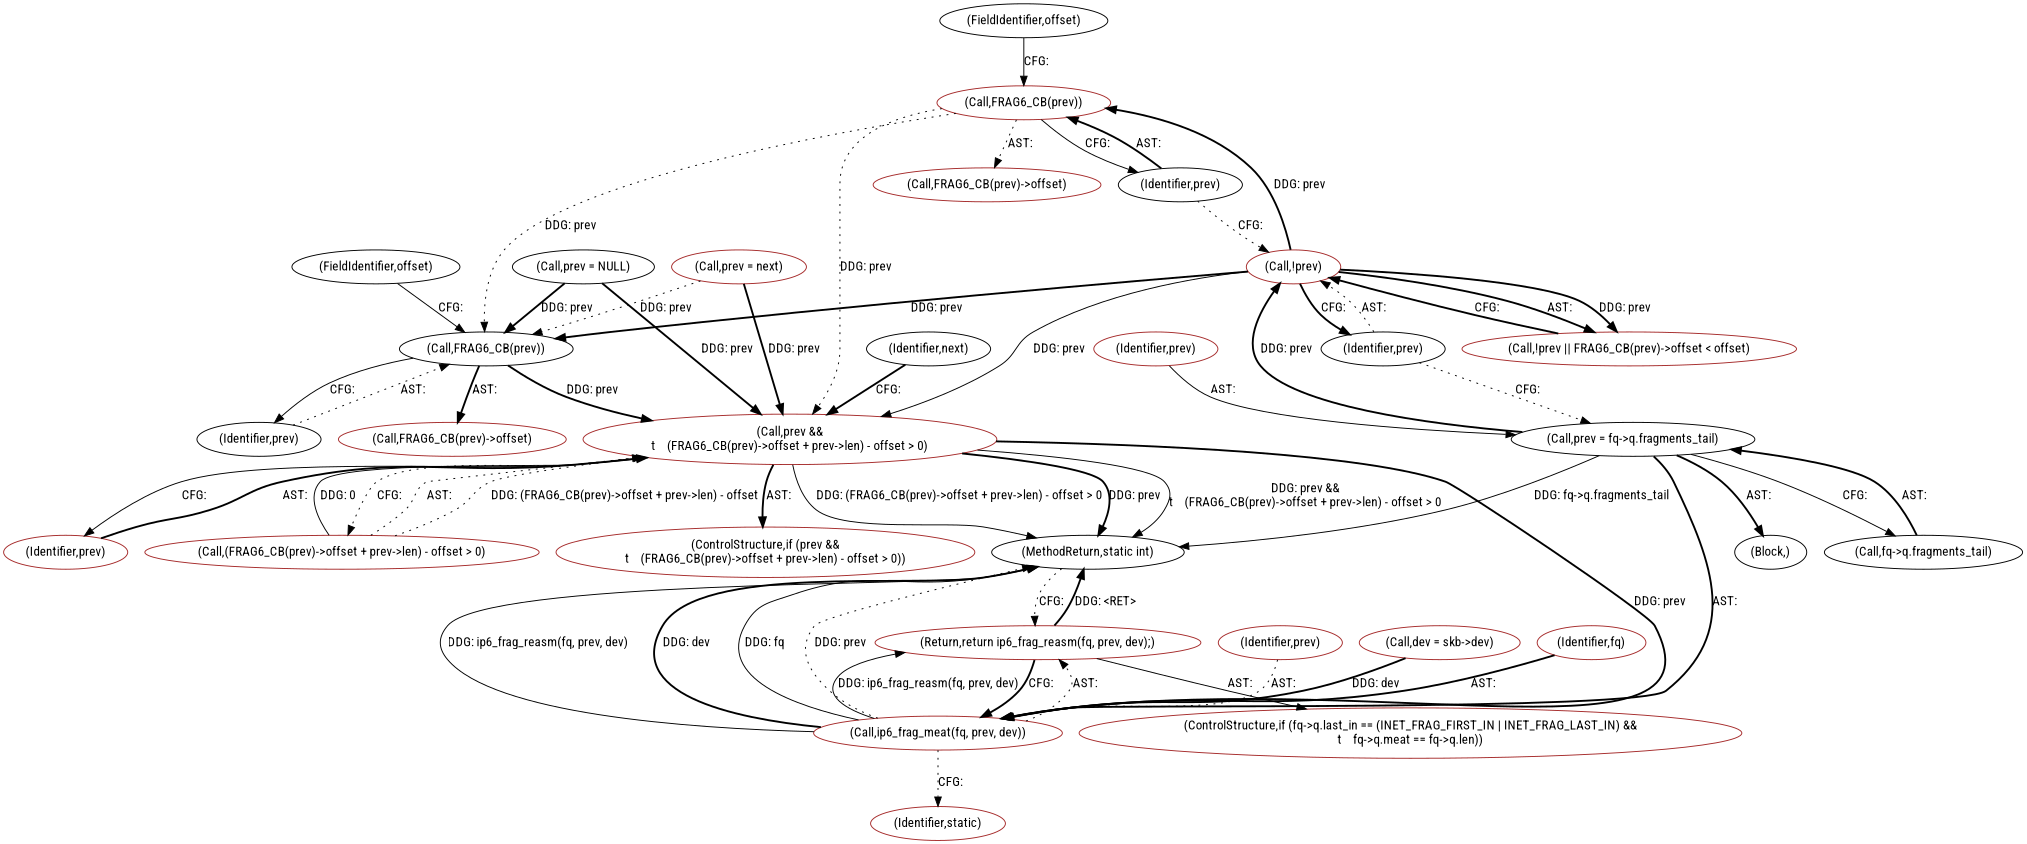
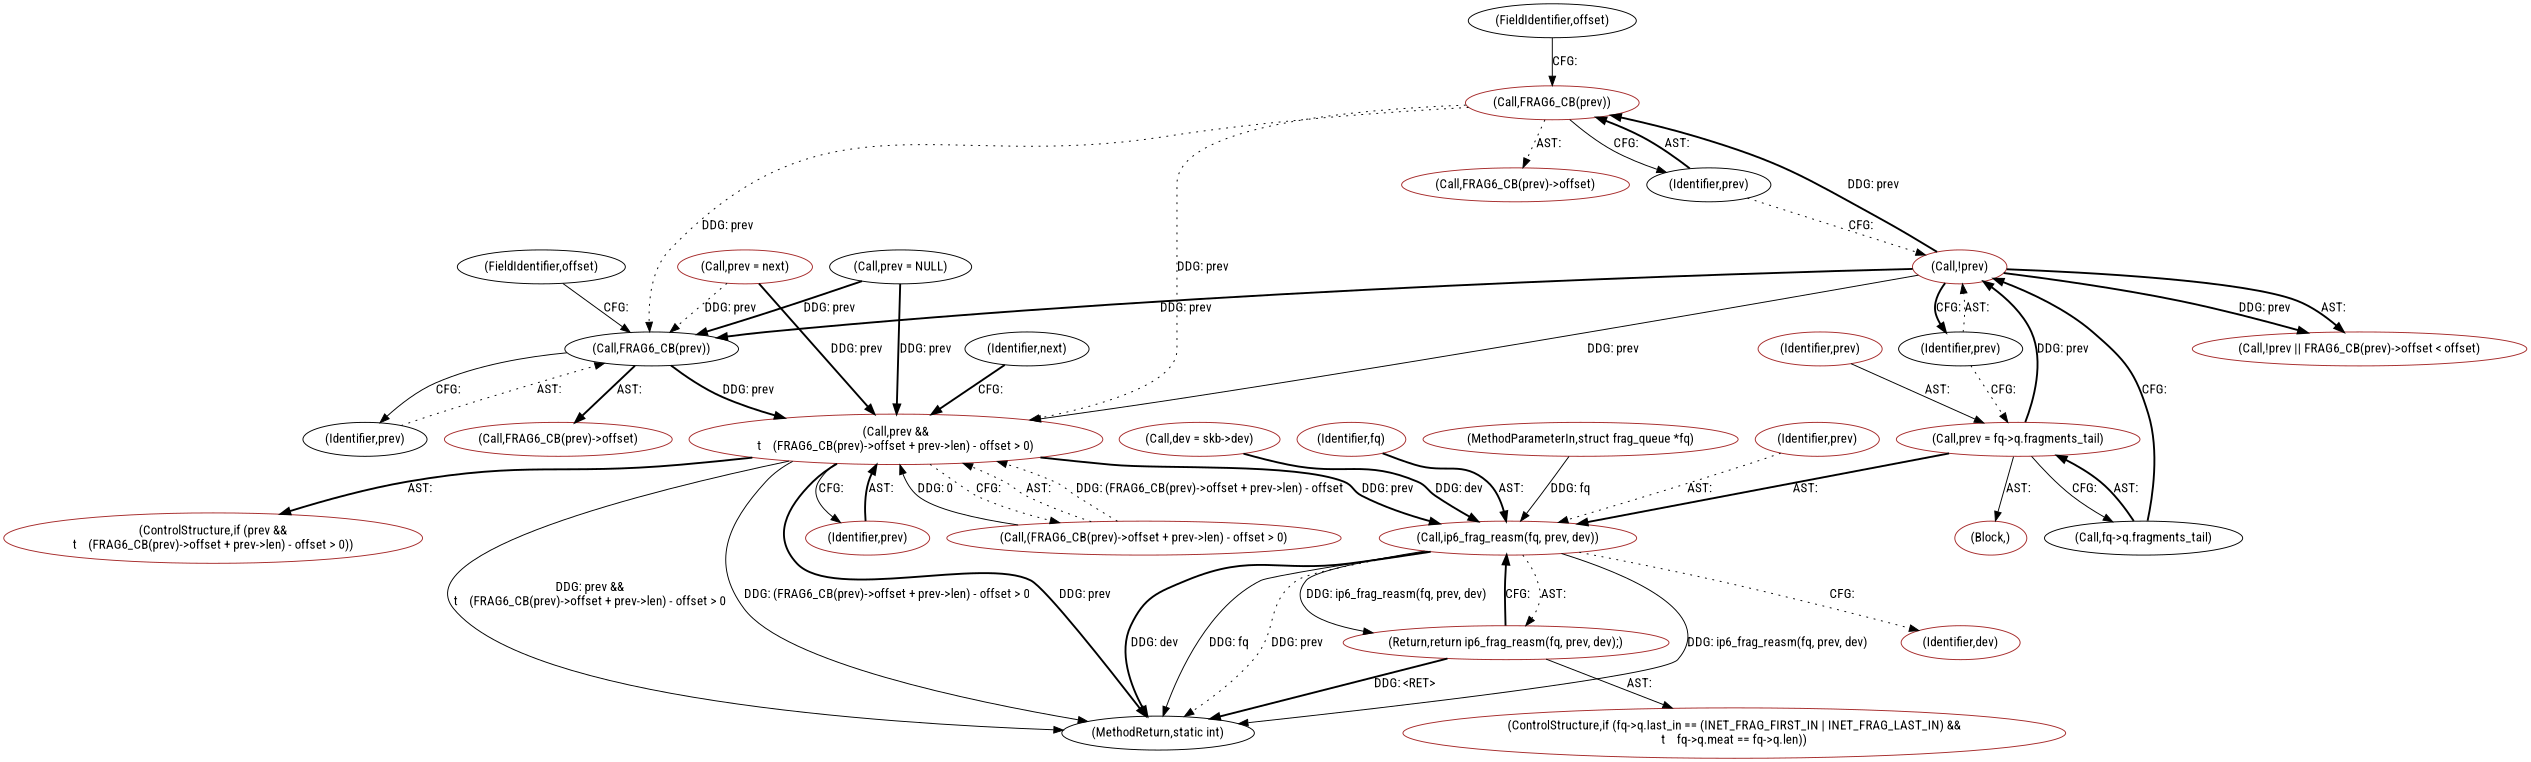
edge "(Call,!prev || FRAG6_CB(prev)->offset < offset)" -> "(Call,!prev)": now "(Call,fq->q.fragments_tail)" -> "(Call,!prev)"
node "(MethodParameterIn,struct frag_queue *fq)": added
node "(Call,prev = fq->q.fragments_tail)": color black -> brown
edge "(Call,prev = fq->q.fragments_tail)" -> "(Block,)": style bold -> solid
edge "(Call,prev = fq->q.fragments_tail)" -> "(MethodReturn,static int)": removed, label "DDG: fq->q.fragments_tail"
node "(Block,)": color black -> brown
edge "(MethodReturn,static int)" -> "(Return,return ip6_frag_reasm(fq, prev, dev);)": removed, label "CFG:"
node "(Call,ip6_frag_meat(fq, prev, dev))": label "(Call,ip6_frag_meat(fq, prev, dev))" -> "(Call,ip6_frag_reasm(fq, prev, dev))"
node "(Identifier,static)": label "(Identifier,static)" -> "(Identifier,dev)"
